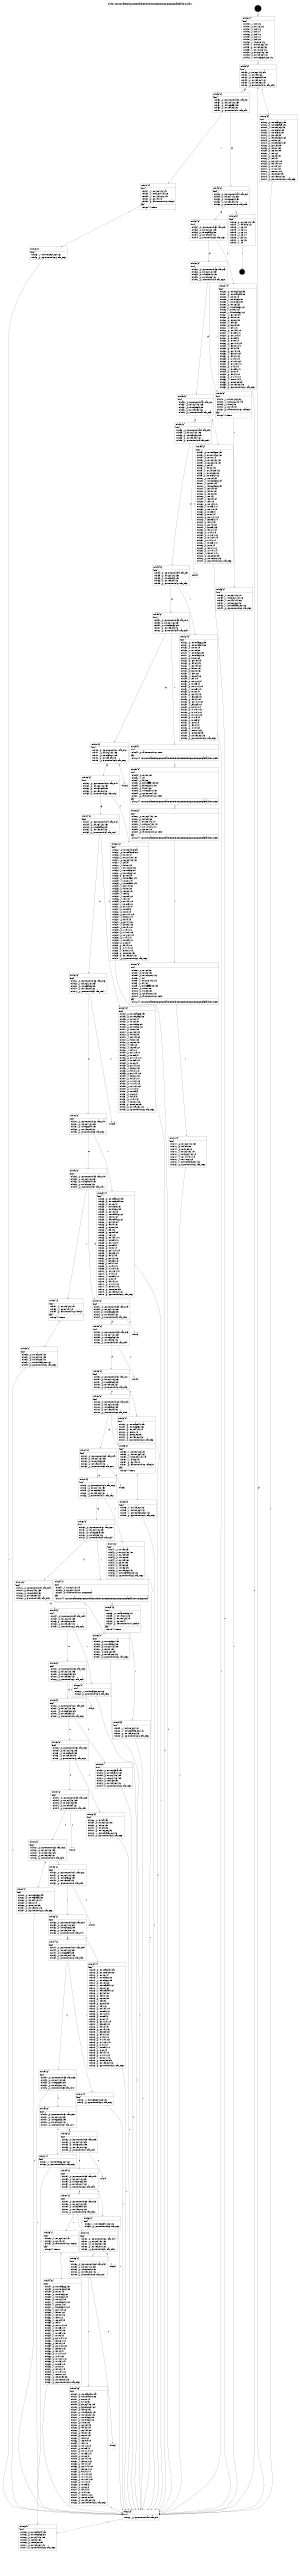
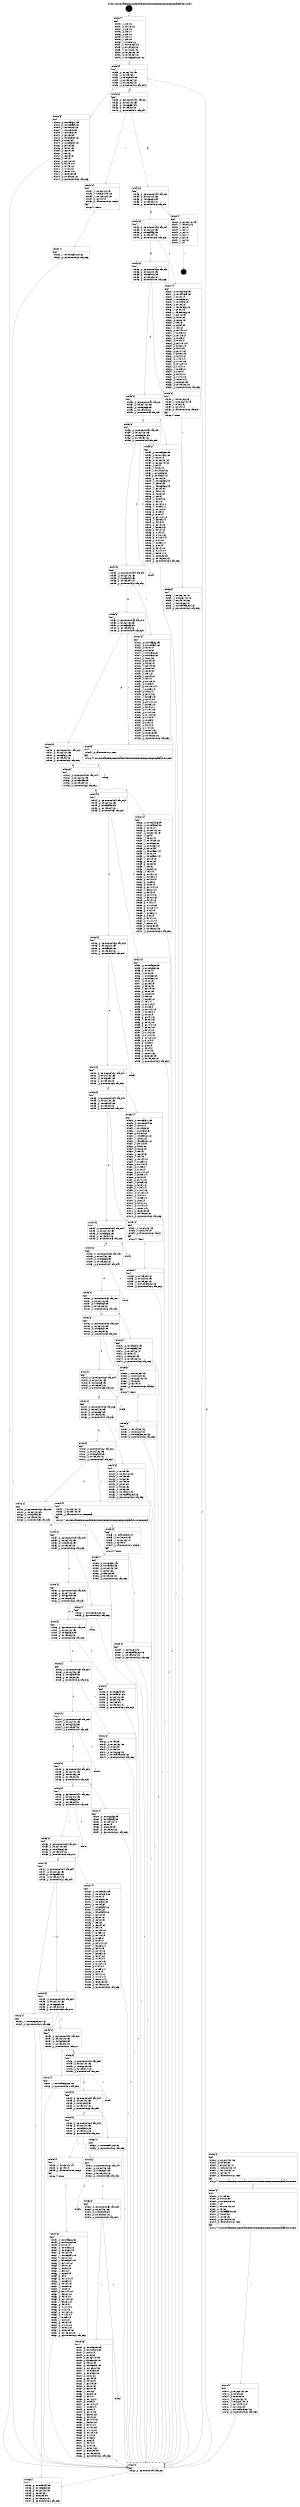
node "0x40209e [40]": removed
